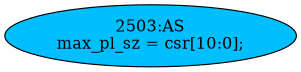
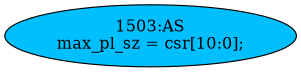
node "2503:AS max_pl_sz = csr[10:0];": label "2503:AS max_pl_sz = csr[10:0];" -> "1503:AS max_pl_sz = csr[10:0];"
